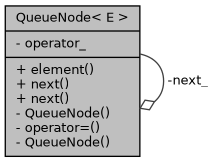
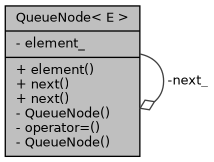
node "QueueNode< E >": text "- operator_" -> "- element_"
